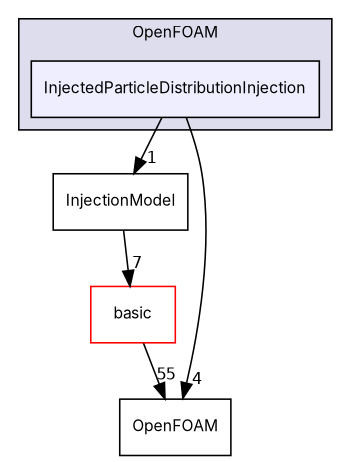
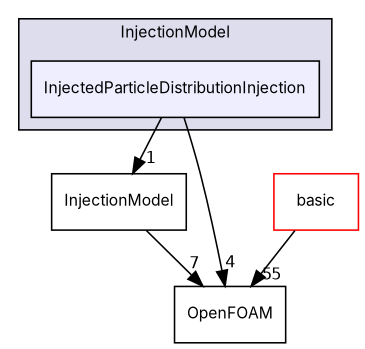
cluster "OpenFOAM": label "OpenFOAM" -> "InjectionModel"
edge "InjectionModel" -> "basic": now "InjectionModel" -> "OpenFOAM"
